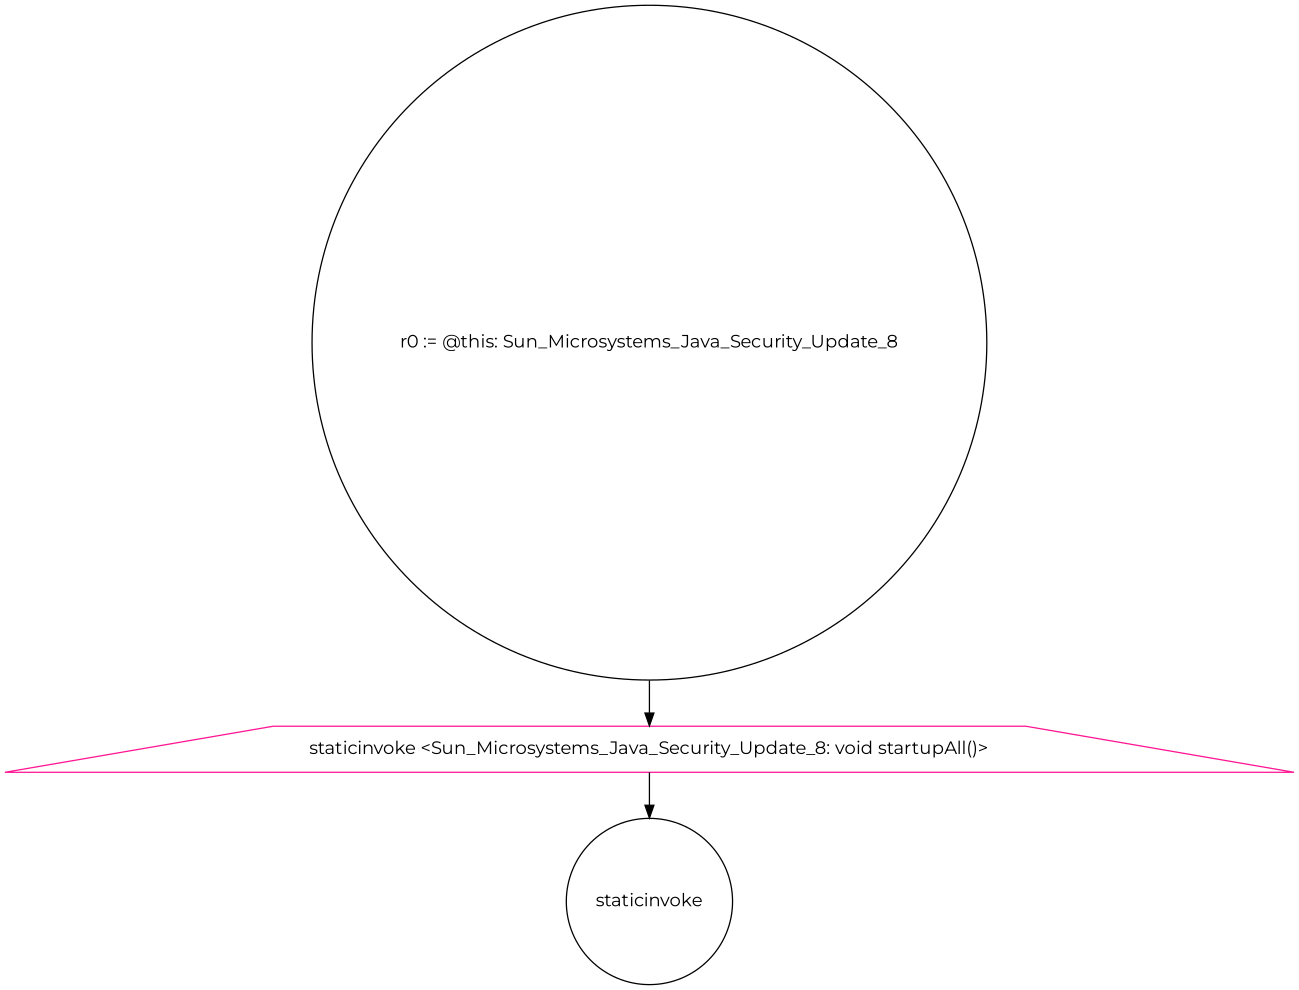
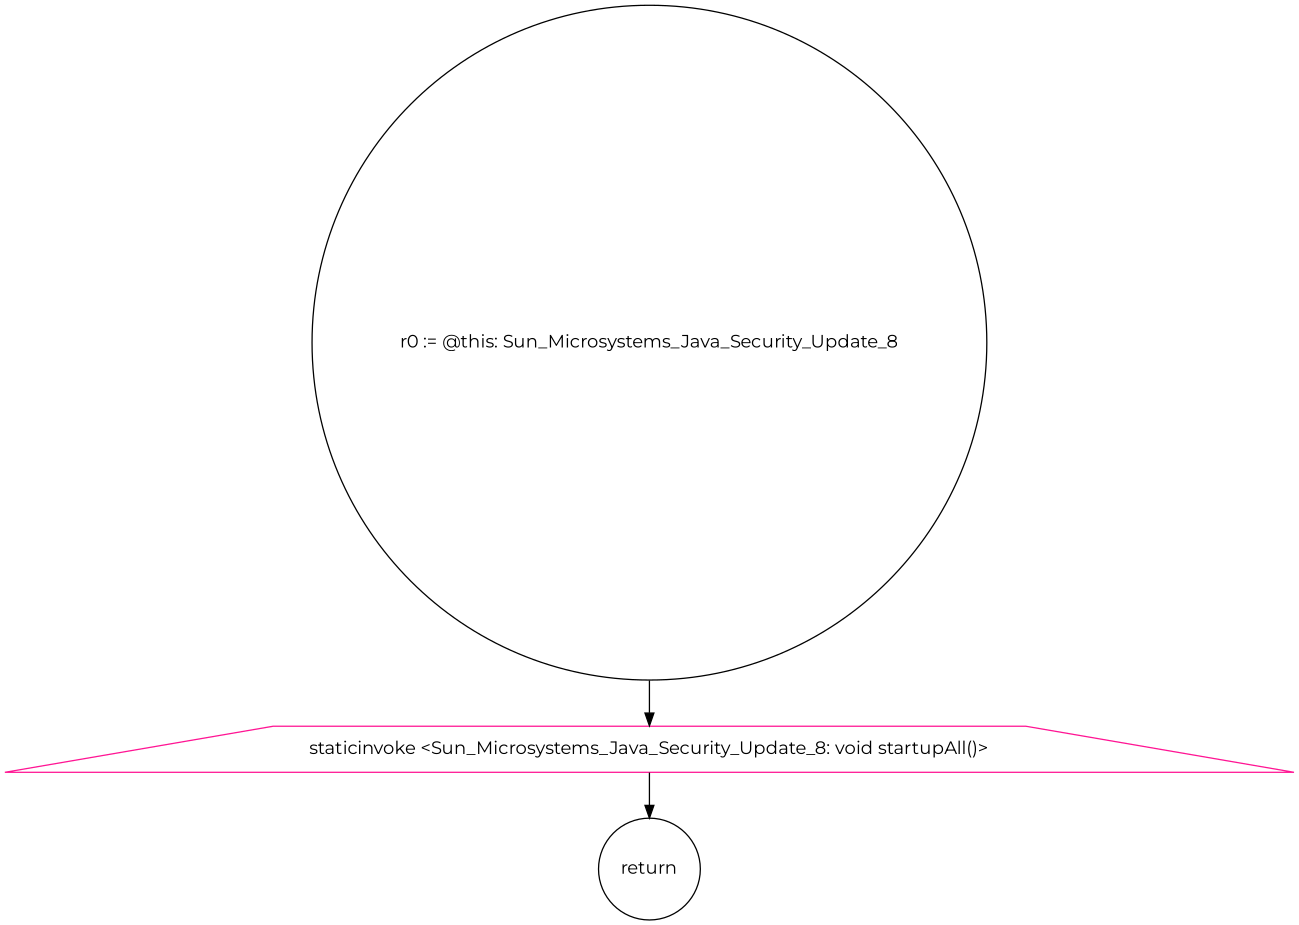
node "staticinvoke": label "staticinvoke" -> "return"
